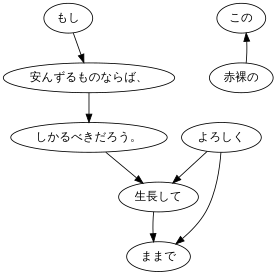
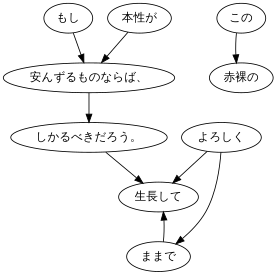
node "本性が": added
edge "赤裸の" -> "この": reversed
edge "生長して" -> "ままで": reversed
